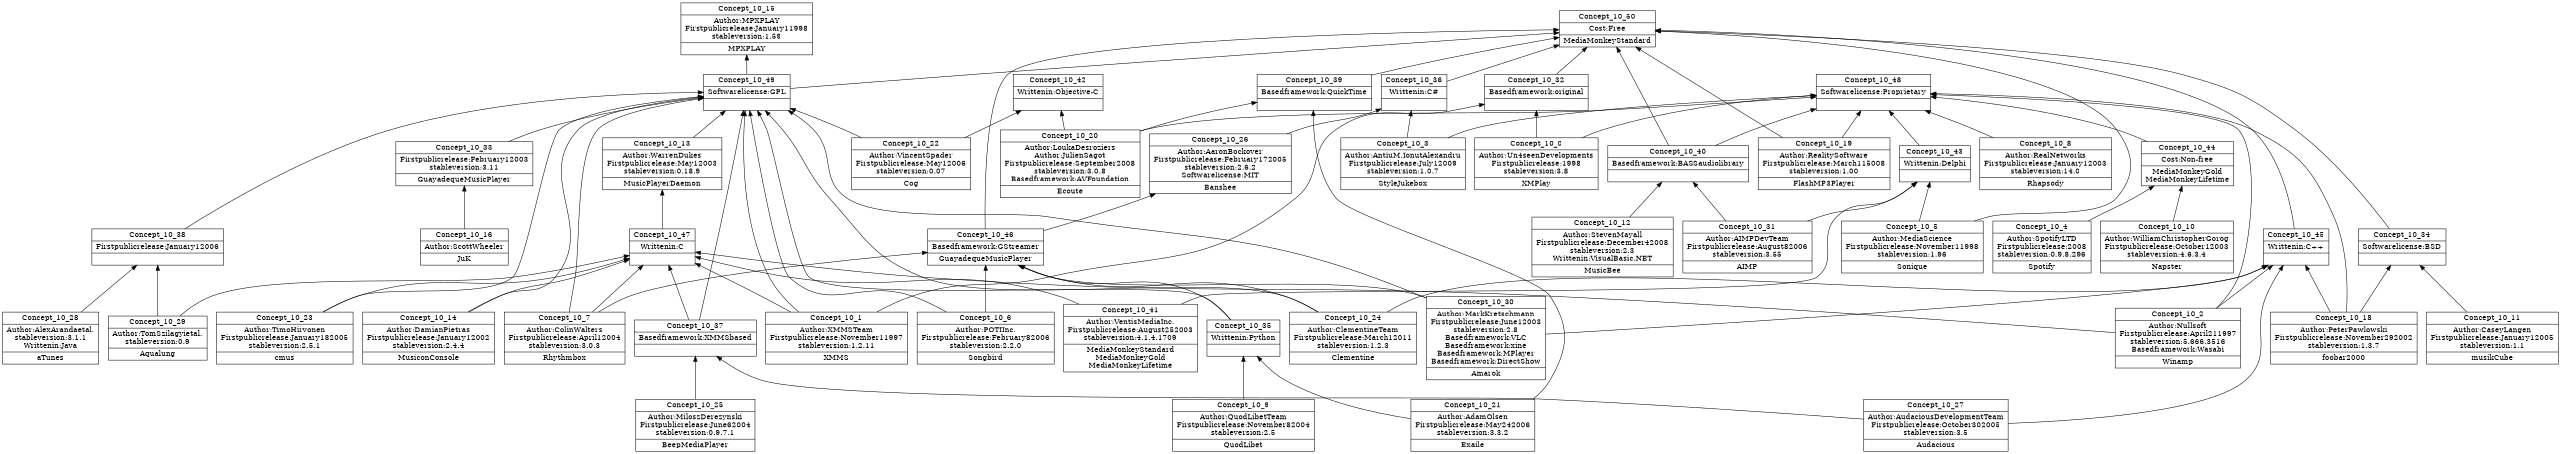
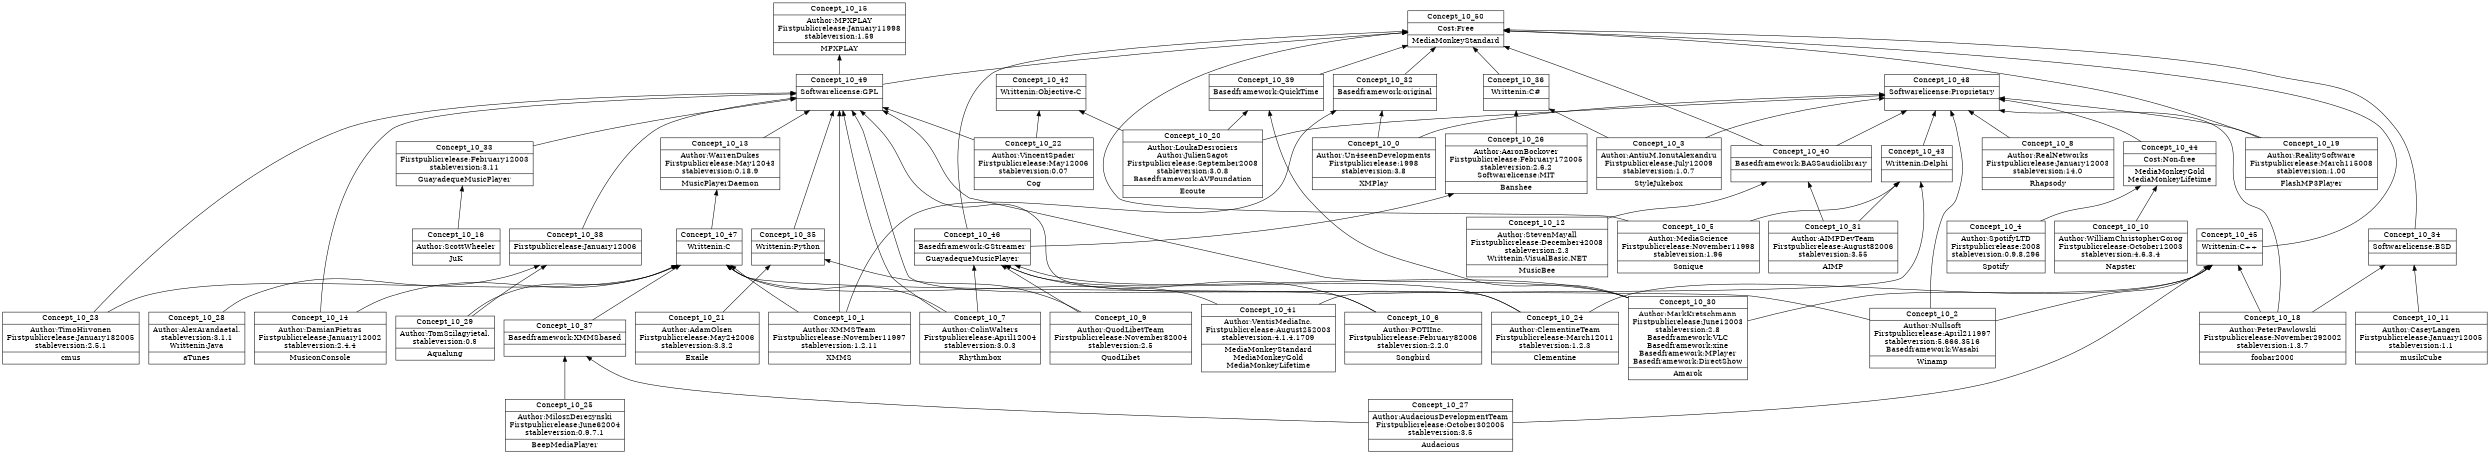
node "Concept_10_13": text "Firstpublicrelease:May12003" -> "Firstpublicrelease:May12043"
edge "Concept_10_37" -> "Concept_10_49": removed
edge "Concept_10_21" -> "Concept_10_39": now "Concept_10_30" -> "Concept_10_39"
edge "Concept_10_35" -> "Concept_10_46": now "Concept_10_9" -> "Concept_10_46"
